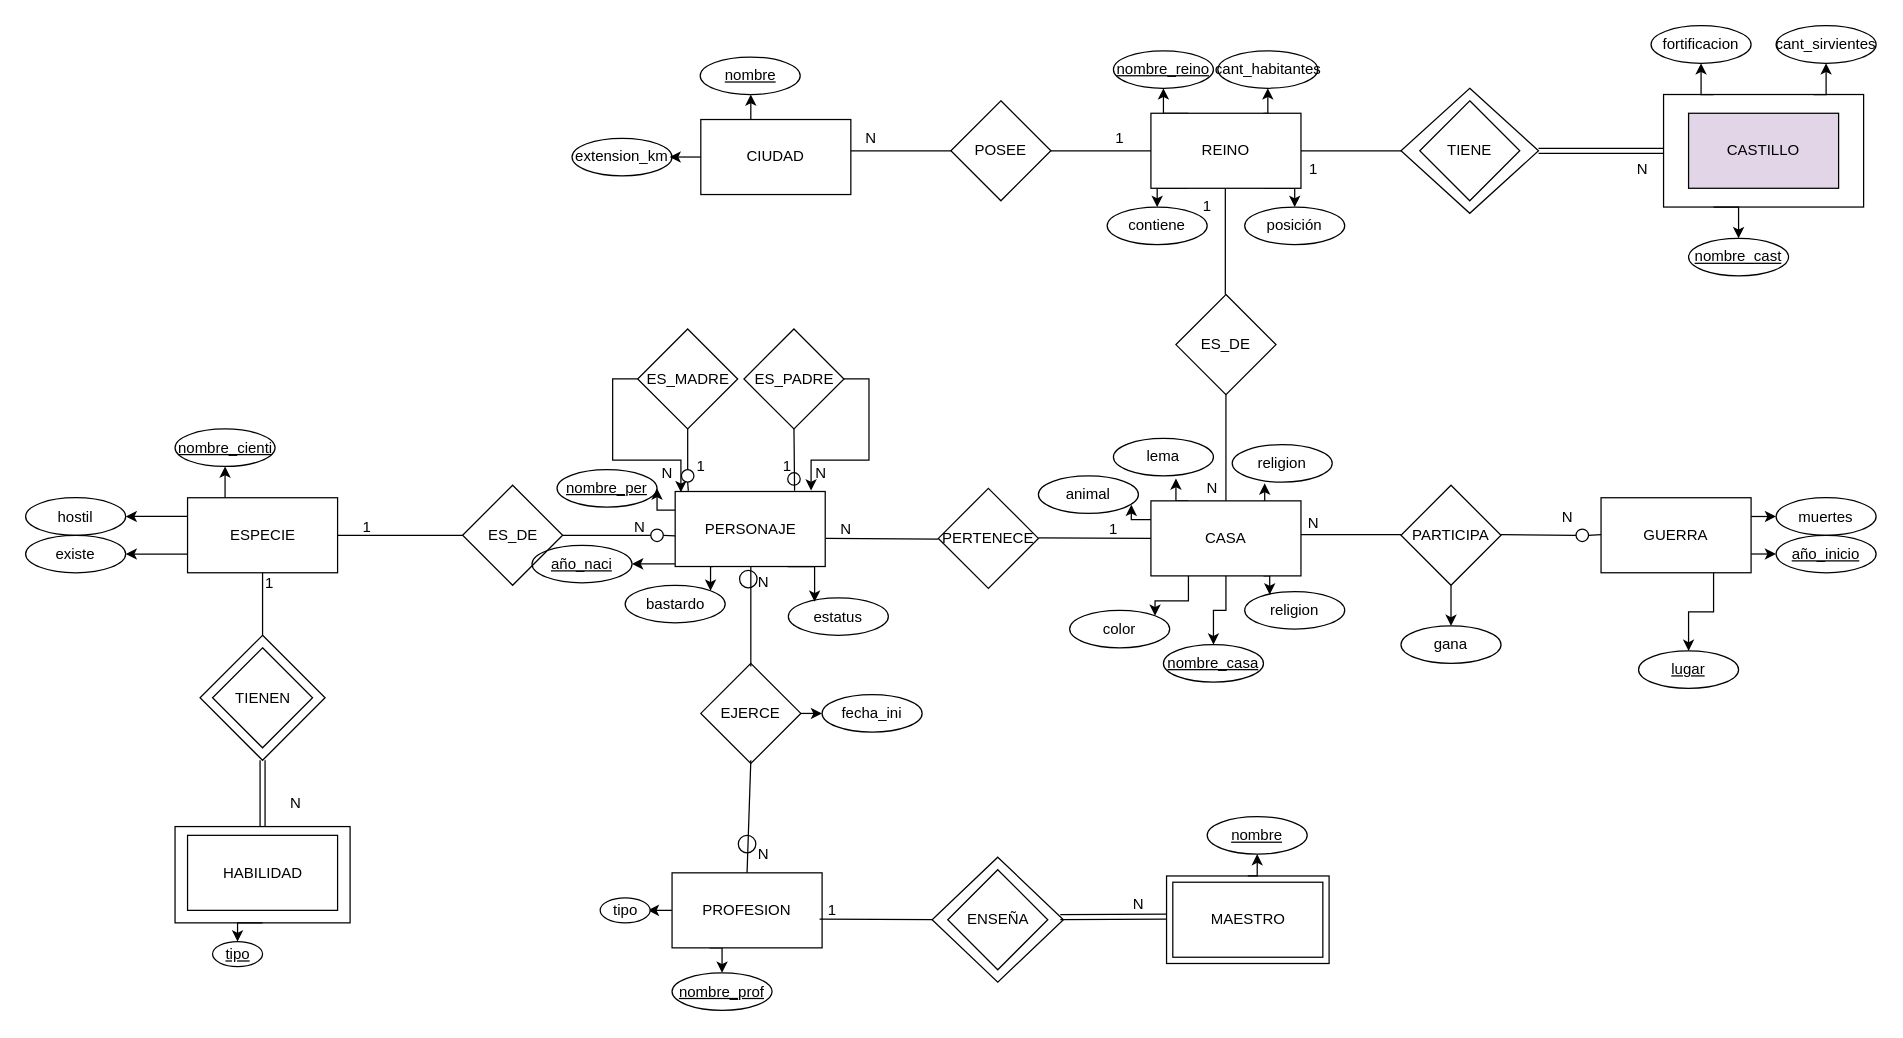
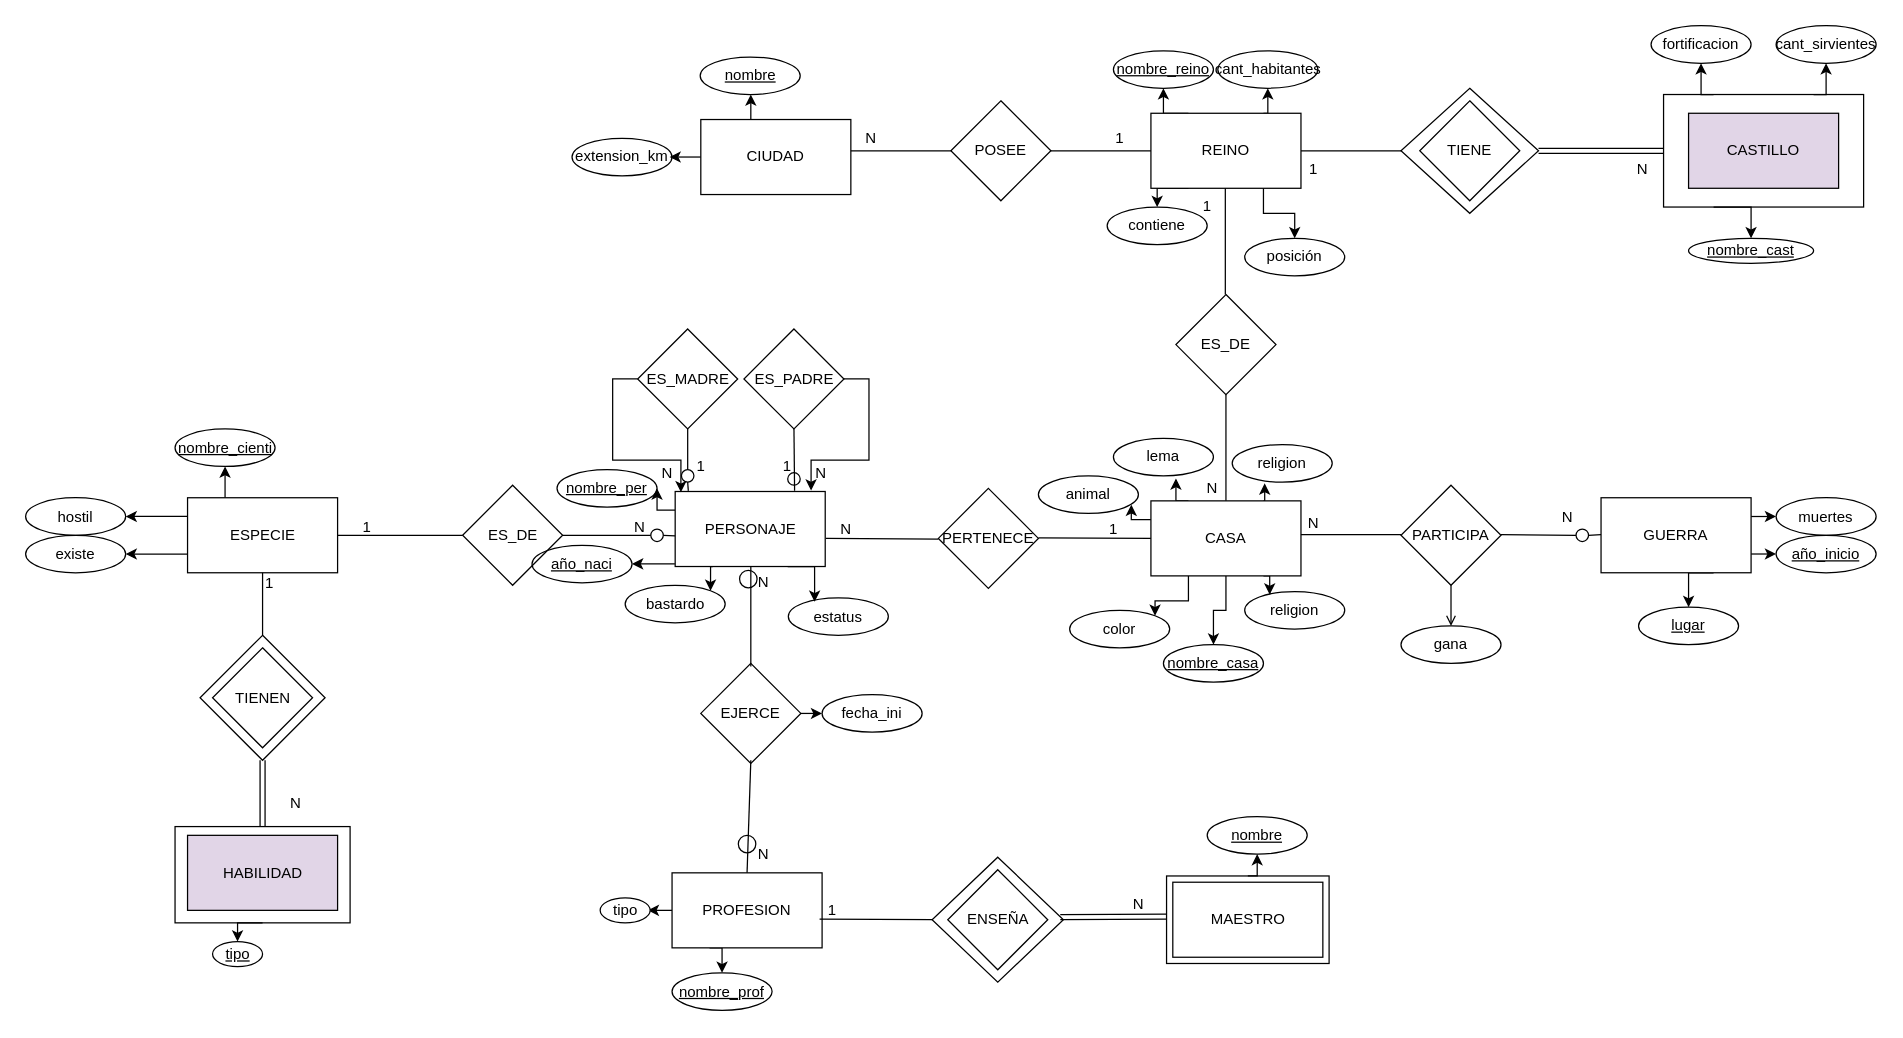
node "posición": moved (1294, 226) -> (1294, 257)
node "nombre_cast": size 100x38 -> 125x25
edge "PARTICIPA" -> "gana": arrowhead classic -> open
node "lugar": moved (1688, 669) -> (1688, 626)
node "HABILIDAD": fillcolor #ffffff -> #e1d5e7
